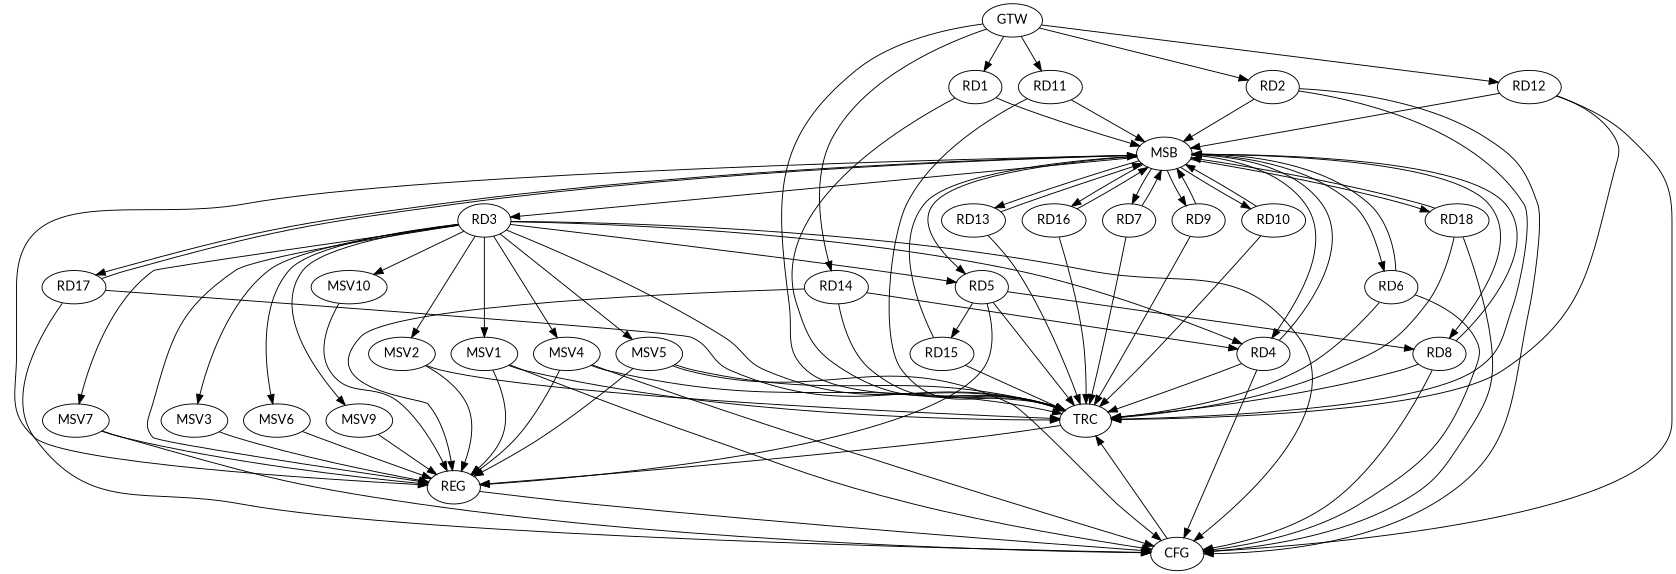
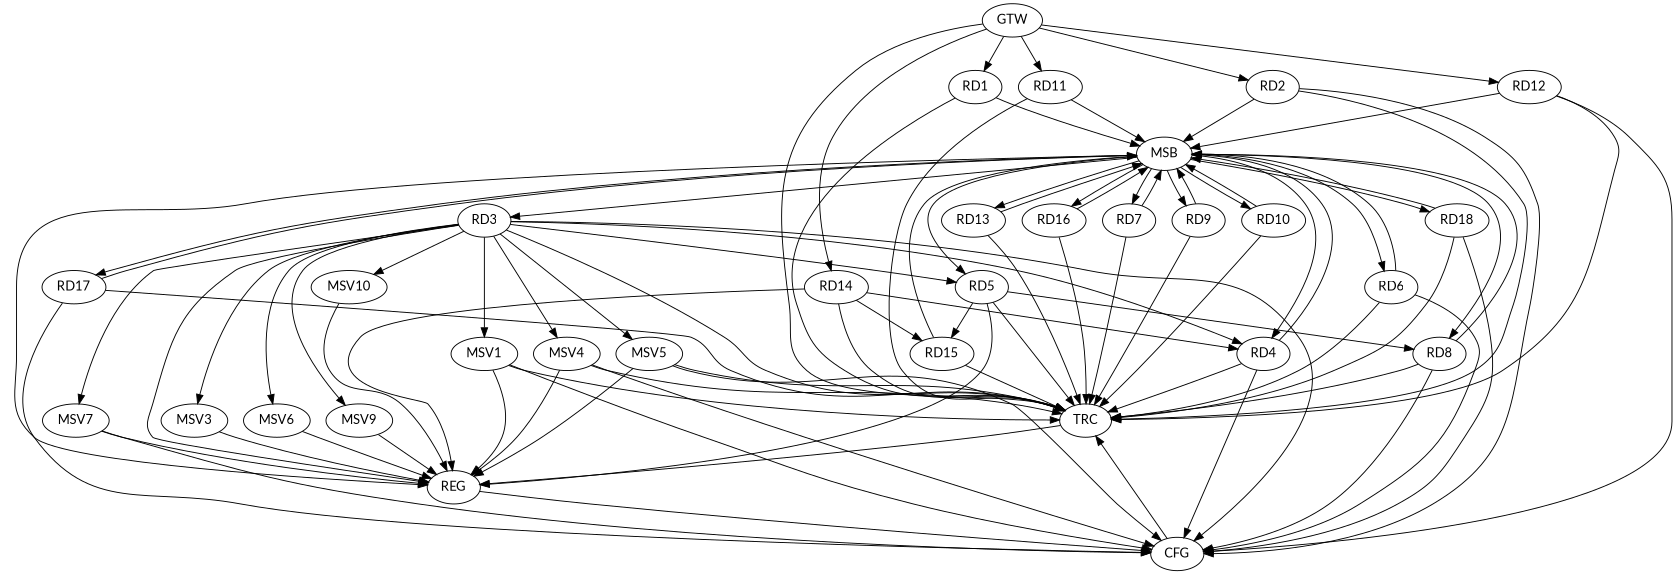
edge "RD14" -> "RD15": added
node "MSV2": removed
